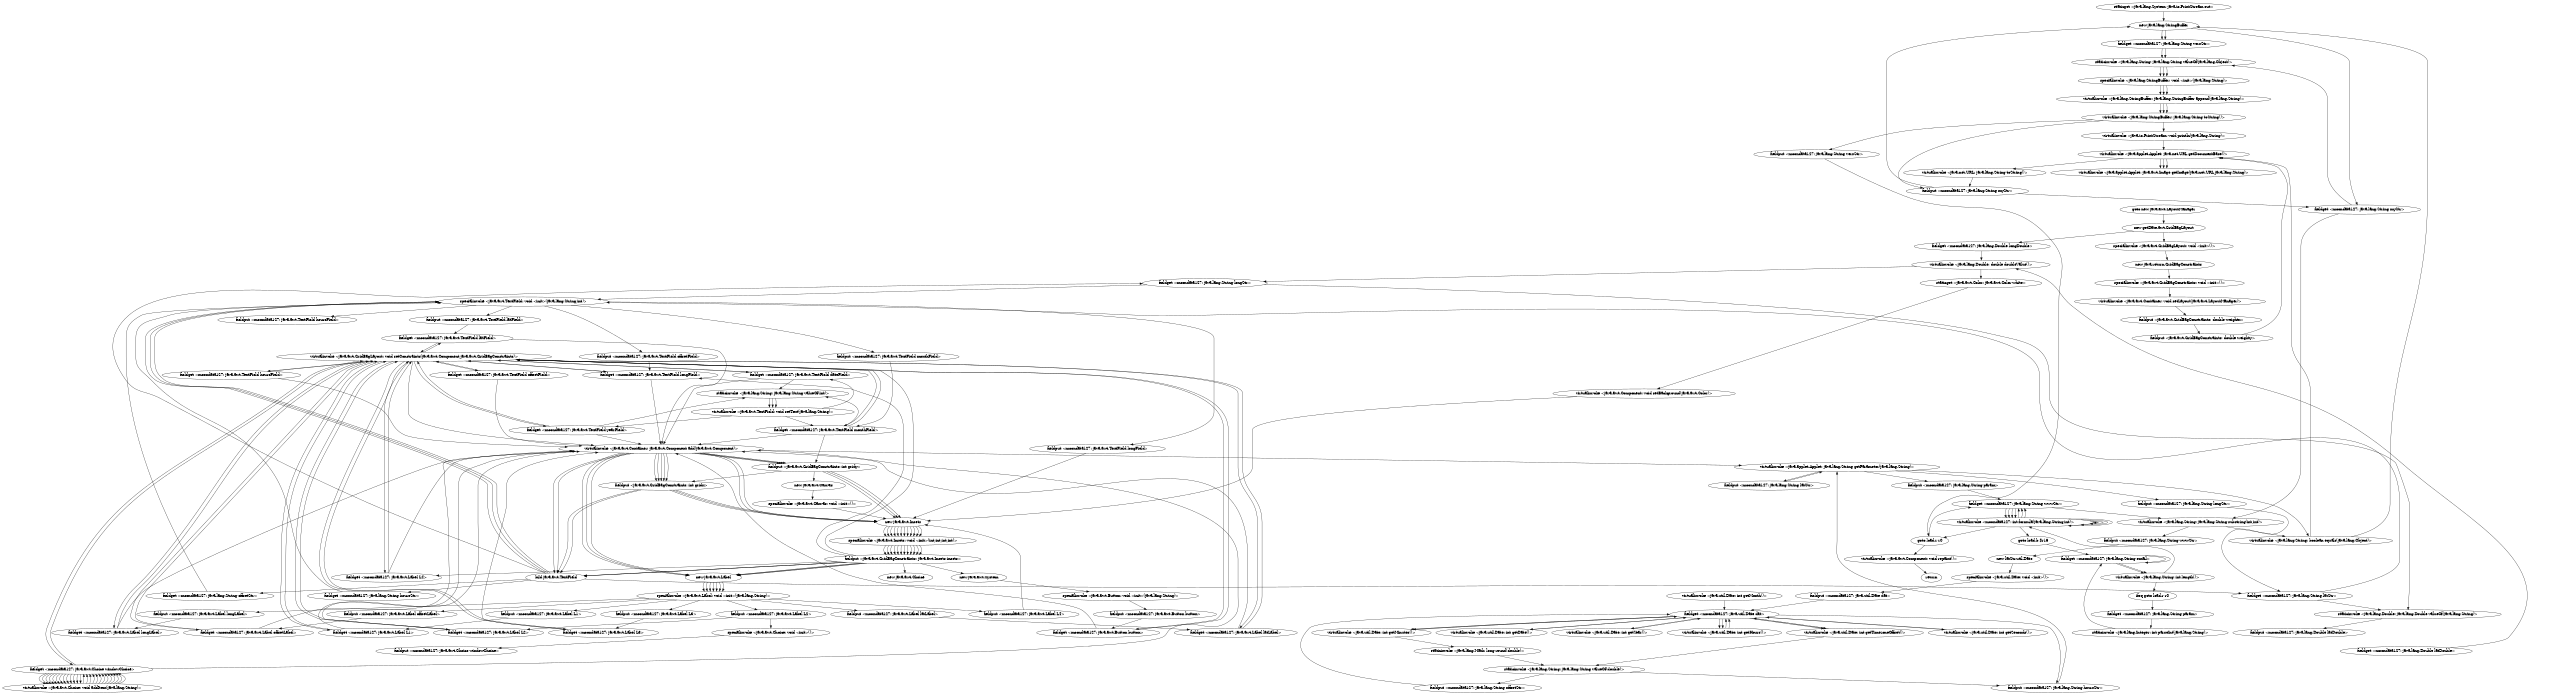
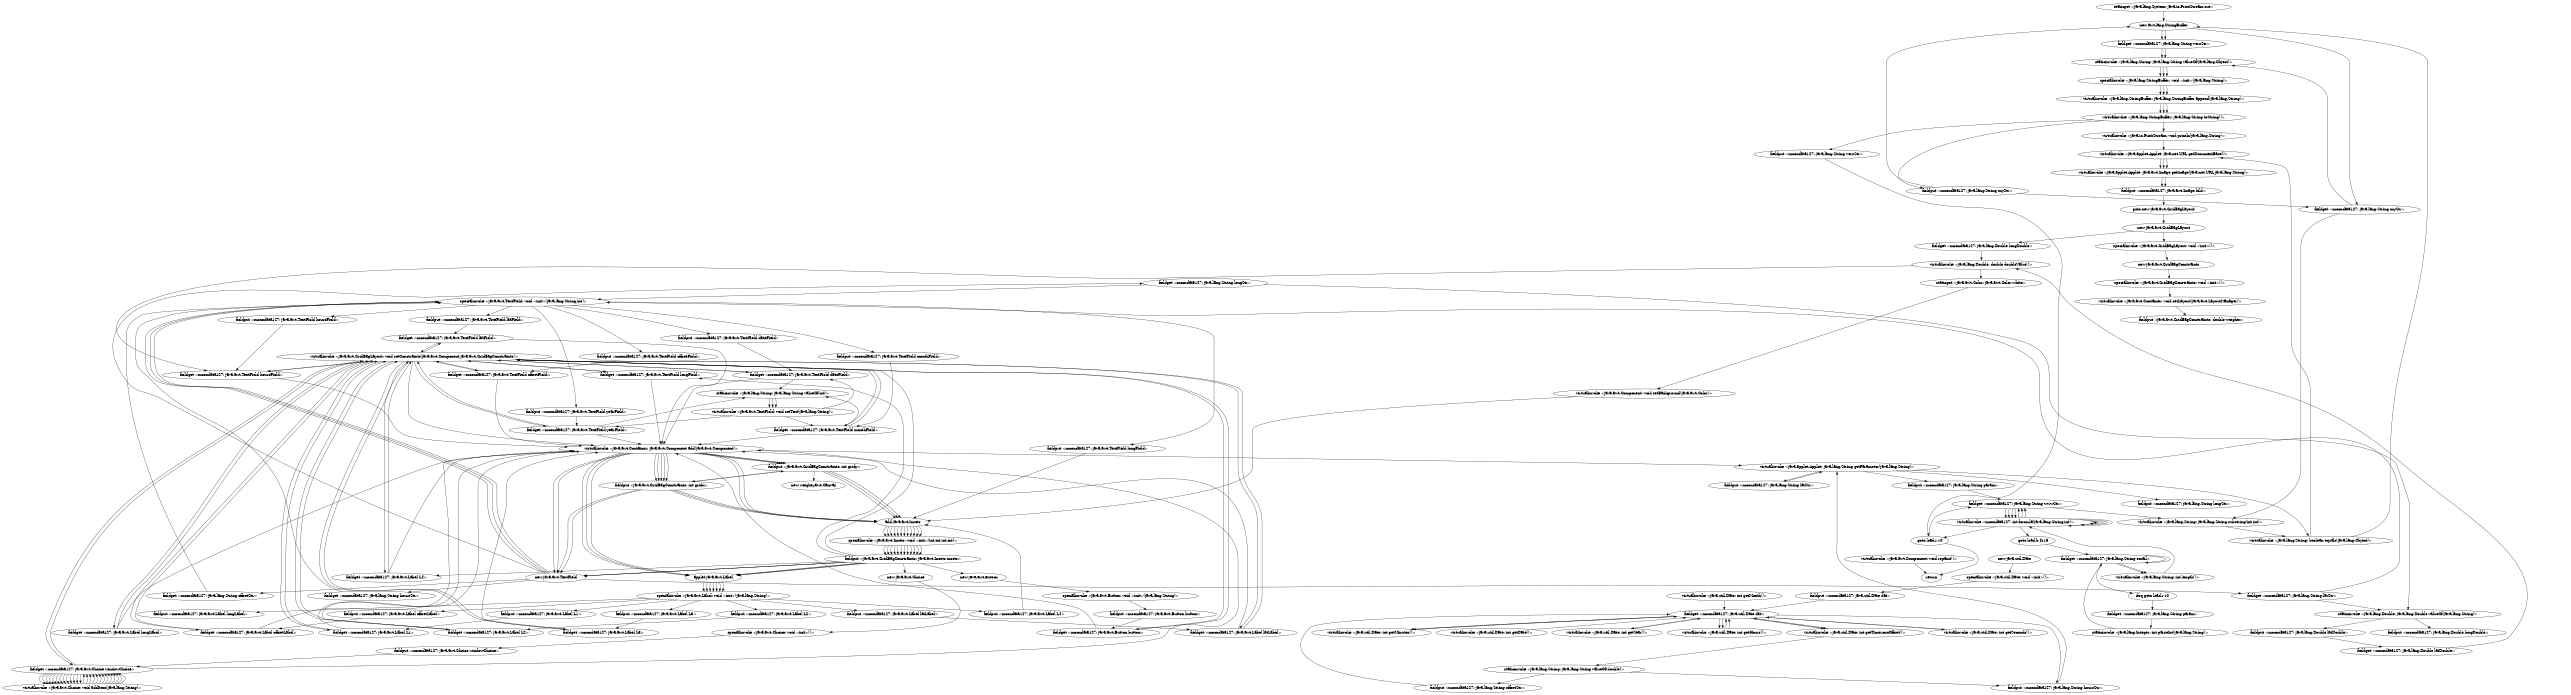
node "new java.lang.StringBuffer": label "new java.lang.StringBuffer" -> "new awt.lang.StringBuffer"
node "virtualinvoke <java.net.URL: java.lang.String toString()>": removed
node "fieldput <moondata127: java.awt.Image bild>": added
node "goto new java.awt.LayoutManager": label "goto new java.awt.LayoutManager" -> "goto new java.awt.GridBagLayout"
node "new getDate.awt.GridBagLayout": label "new getDate.awt.GridBagLayout" -> "new java.awt.GridBagLayout"
node "new java.return.GridBagConstraints": label "new java.return.GridBagConstraints" -> "new java.awt.GridBagConstraints"
edge "virtualinvoke <java.lang.Double: double doubleValue()>" -> "fieldget <moondata127: java.lang.String longStr>": now "virtualinvoke <java.lang.Double: double doubleValue()>" -> "fieldget <moondata127: java.awt.TextField hoursField>"
node "fieldput <moondata127: java.awt.TextField dateField>": added
node "fieldput <java.awt.GridBagConstraints: double weighty>": removed
edge "fieldput <moondata127: java.awt.TextField hoursField>" -> "fieldget <moondata127: java.awt.TextField hoursField>": added
edge "fieldput <moondata127: java.awt.TextField offsetField>" -> "fieldget <moondata127: java.awt.TextField longField>": now "fieldput <moondata127: java.awt.TextField offsetField>" -> "fieldget <moondata127: java.awt.TextField offsetField>"
node "fieldput <moondata127: java.awt.TextField yearField>": added
edge "fieldget <moondata127: java.awt.TextField monthField>" -> "fieldput <java.awt.GridBagConstraints: int gridy>": now "fieldput <java.awt.GridBagConstraints: int gridx>" -> "fieldput <java.awt.GridBagConstraints: int gridy>"
node "new java.awt.Canvas": label "new java.awt.Canvas" -> "new weighty.awt.Canvas"
node "specialinvoke <java.awt.Canvas: void <init>()>": removed
node "new java.awt.Insets": label "new java.awt.Insets" -> "add java.awt.Insets"
edge "fieldput <moondata127: java.lang.String longStr>" -> "fieldget <moondata127: java.lang.String latStr>": removed
node "fieldput <moondata127: java.lang.String wwwStr>": removed
edge "goto load.r r0" -> "virtualinvoke <java.awt.Component: void repaint()>": now "goto load.r r0" -> "return"
node "new latStr.util.Date": label "new latStr.util.Date" -> "new java.util.Date"
node "bild java.awt.TextField": label "bild java.awt.TextField" -> "new java.awt.TextField"
node "new java.awt.Label": label "new java.awt.Label" -> "applet java.awt.Label"
node "new java.awt.System": label "new java.awt.System" -> "new java.awt.Button"
edge "virtualinvoke <java.lang.String: int length()>" -> "ifeq goto load.r r0": now "fieldget <moondata127: java.lang.String email>" -> "ifeq goto load.r r0"
edge "fieldput <moondata127: java.awt.Label L2>" -> "specialinvoke <java.awt.Choice: void <init>()>": now "new java.awt.Choice" -> "specialinvoke <java.awt.Choice: void <init>()>"
edge "fieldput <moondata127: java.awt.Label longLabel>" -> "fieldget <moondata127: java.awt.Label longLabel>": removed
edge "fieldget <moondata127: java.util.Date dat>" -> "virtualinvoke <java.util.Date: int getDate()>": removed
node "fieldput <moondata127: java.lang.Double longDouble>": added
edge "fieldput <moondata127: java.lang.Double latDouble>" -> "fieldget <moondata127: java.lang.Double latDouble>": added
node "staticinvoke <java.lang.Math: long round(double)>": removed
edge "fieldput <moondata127: java.awt.Choice windowChoice>" -> "fieldget <moondata127: java.awt.Choice windowChoice>": added
